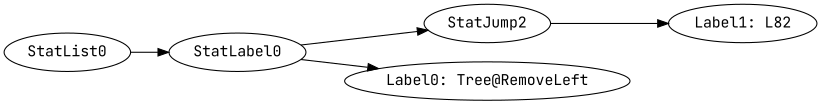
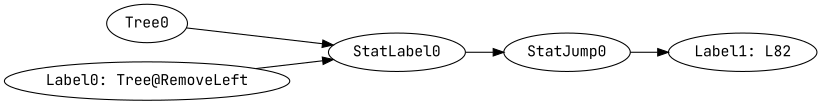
node "StatJump2": label "StatJump2" -> "StatJump0"
node "StatList0": label "StatList0" -> "Tree0"
edge "StatLabel0" -> "Label0: Tree@RemoveLeft": reversed
